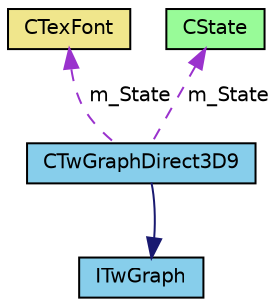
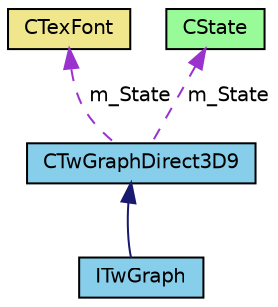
edge "CTwGraphDirect3D9" -> "ITwGraph": reversed
